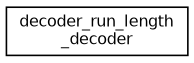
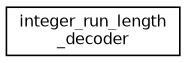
node "decoder_run_length _decoder": label "decoder_run_length _decoder" -> "integer_run_length _decoder"
